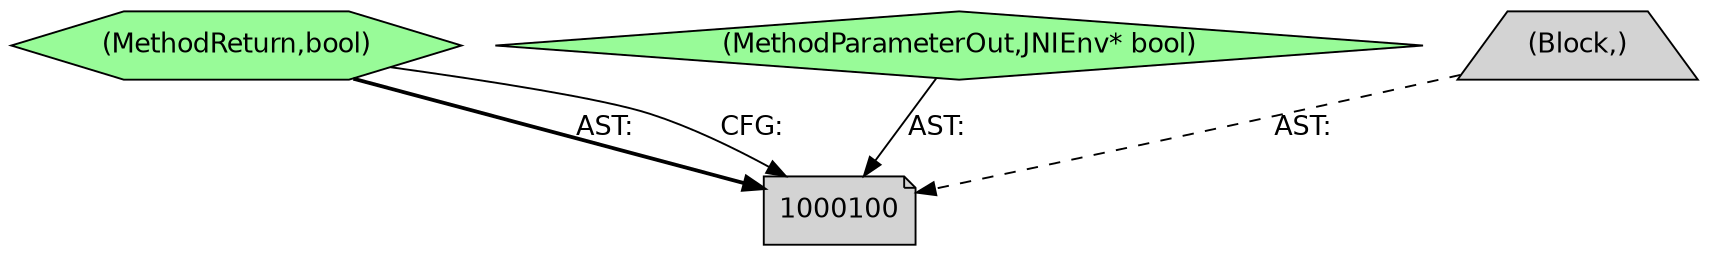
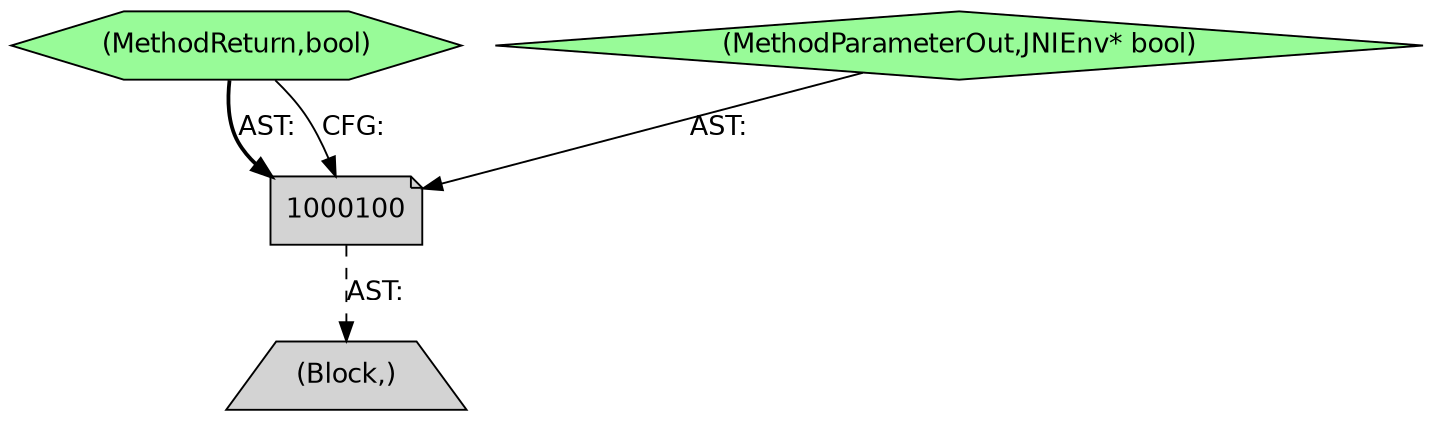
edge "(Block,)" -> "1000100": reversed
